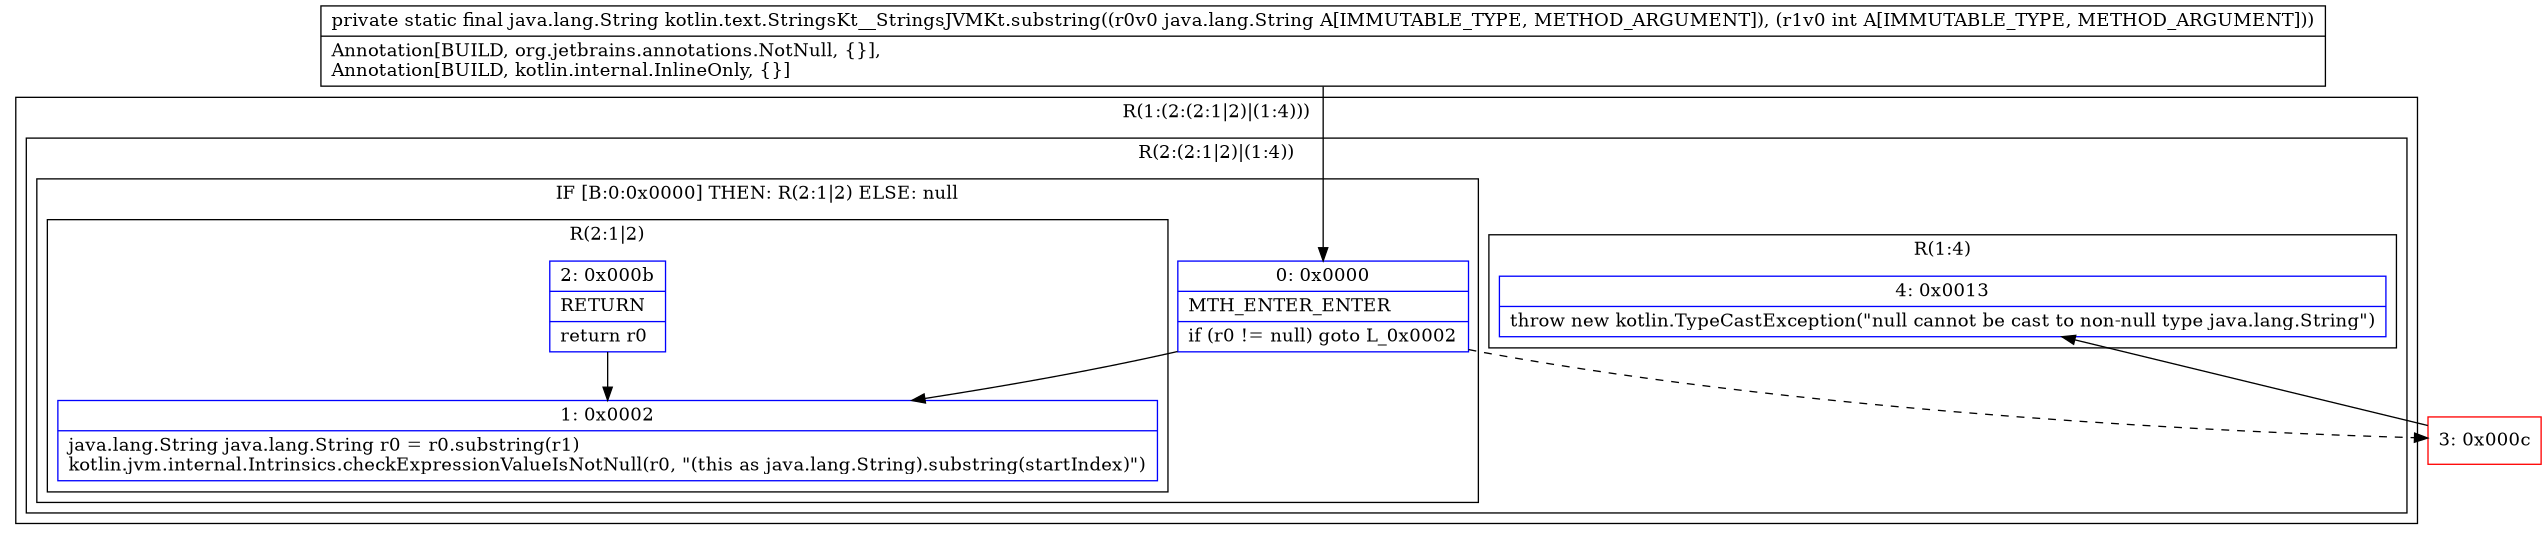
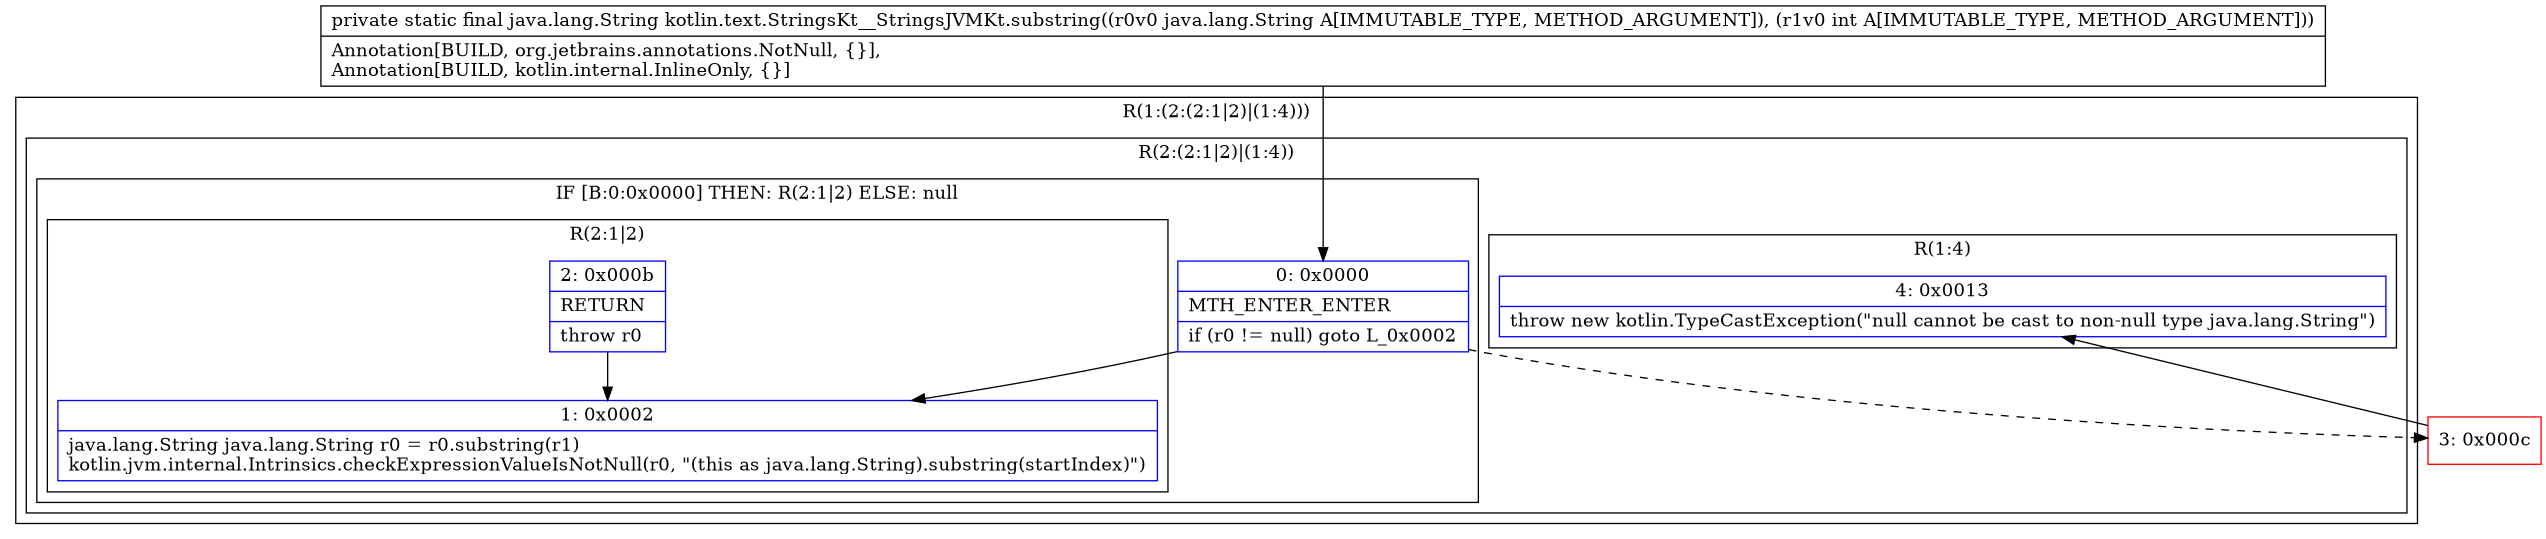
node "2: 0x000b": text "return r0" -> "throw r0"
